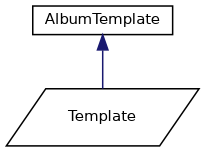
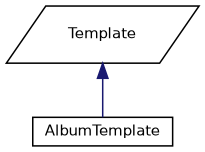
edge "Template" -> "AlbumTemplate": reversed
